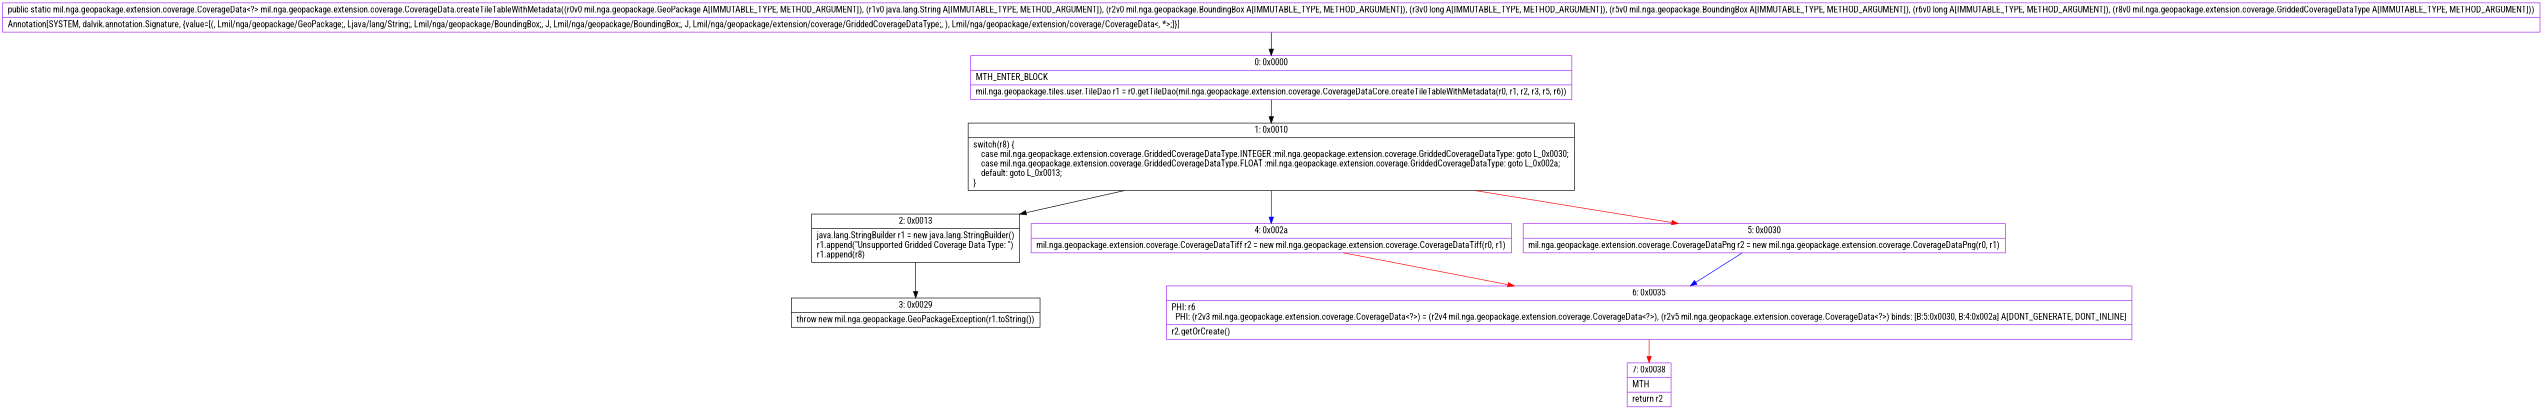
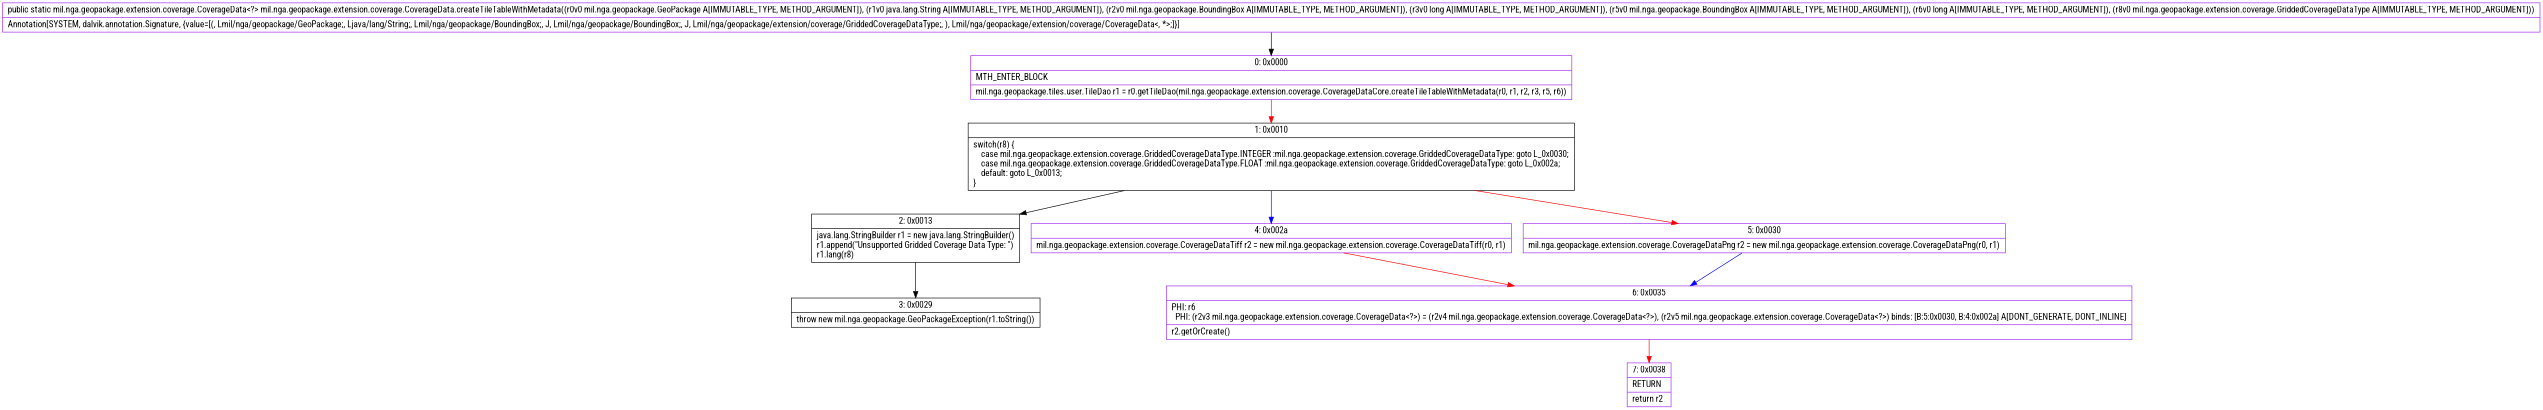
edge "0: 0x0000" -> "1: 0x0010": color black -> red
node "2: 0x0013": text "r1.append(r8)" -> "r1.lang(r8)"
node "7: 0x0038": text "MTH" -> "RETURN"
